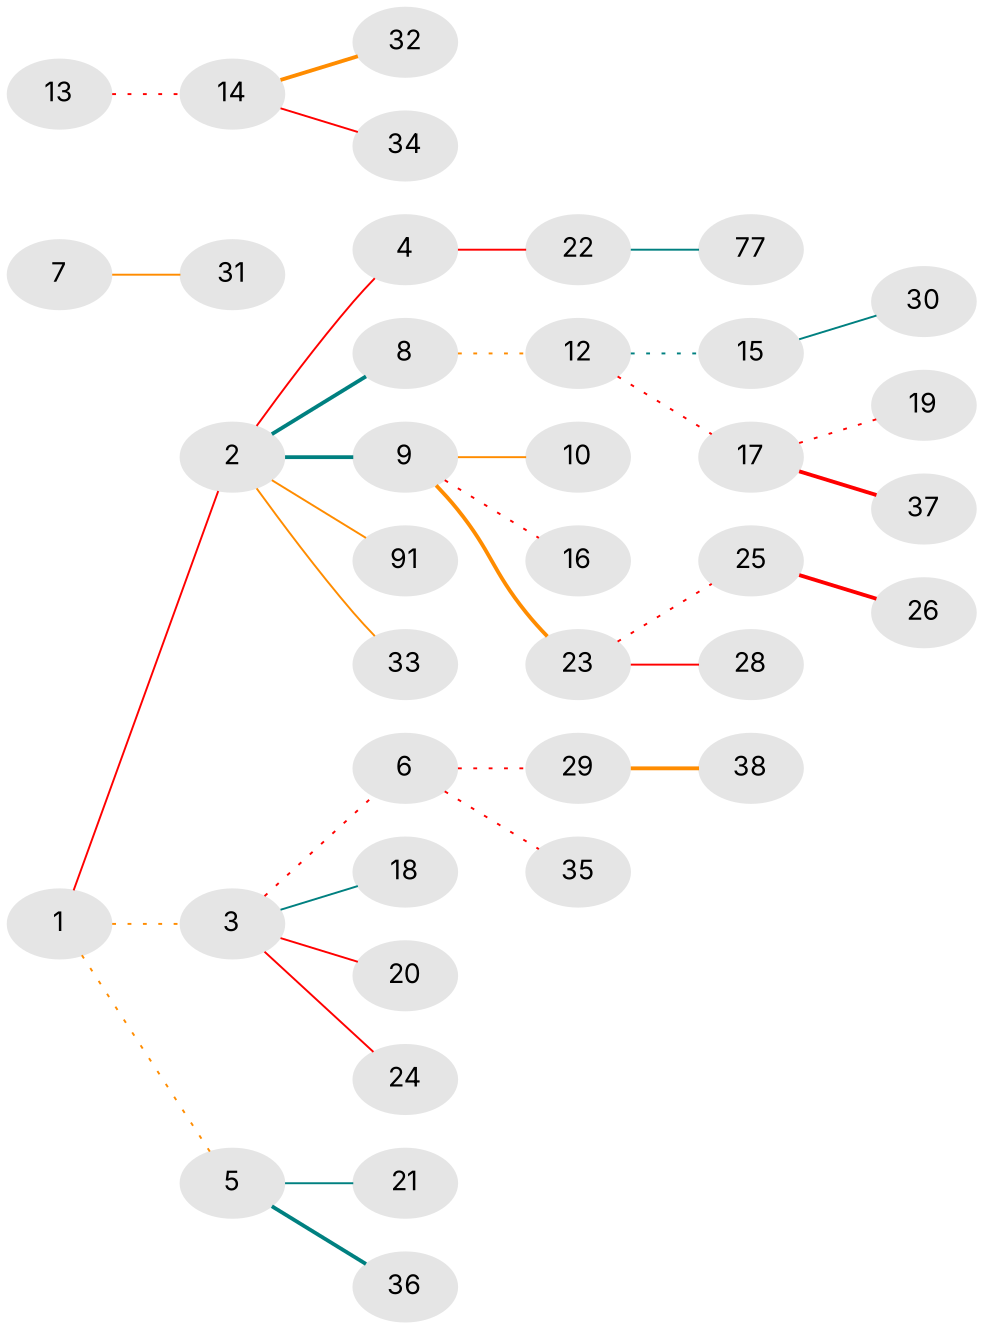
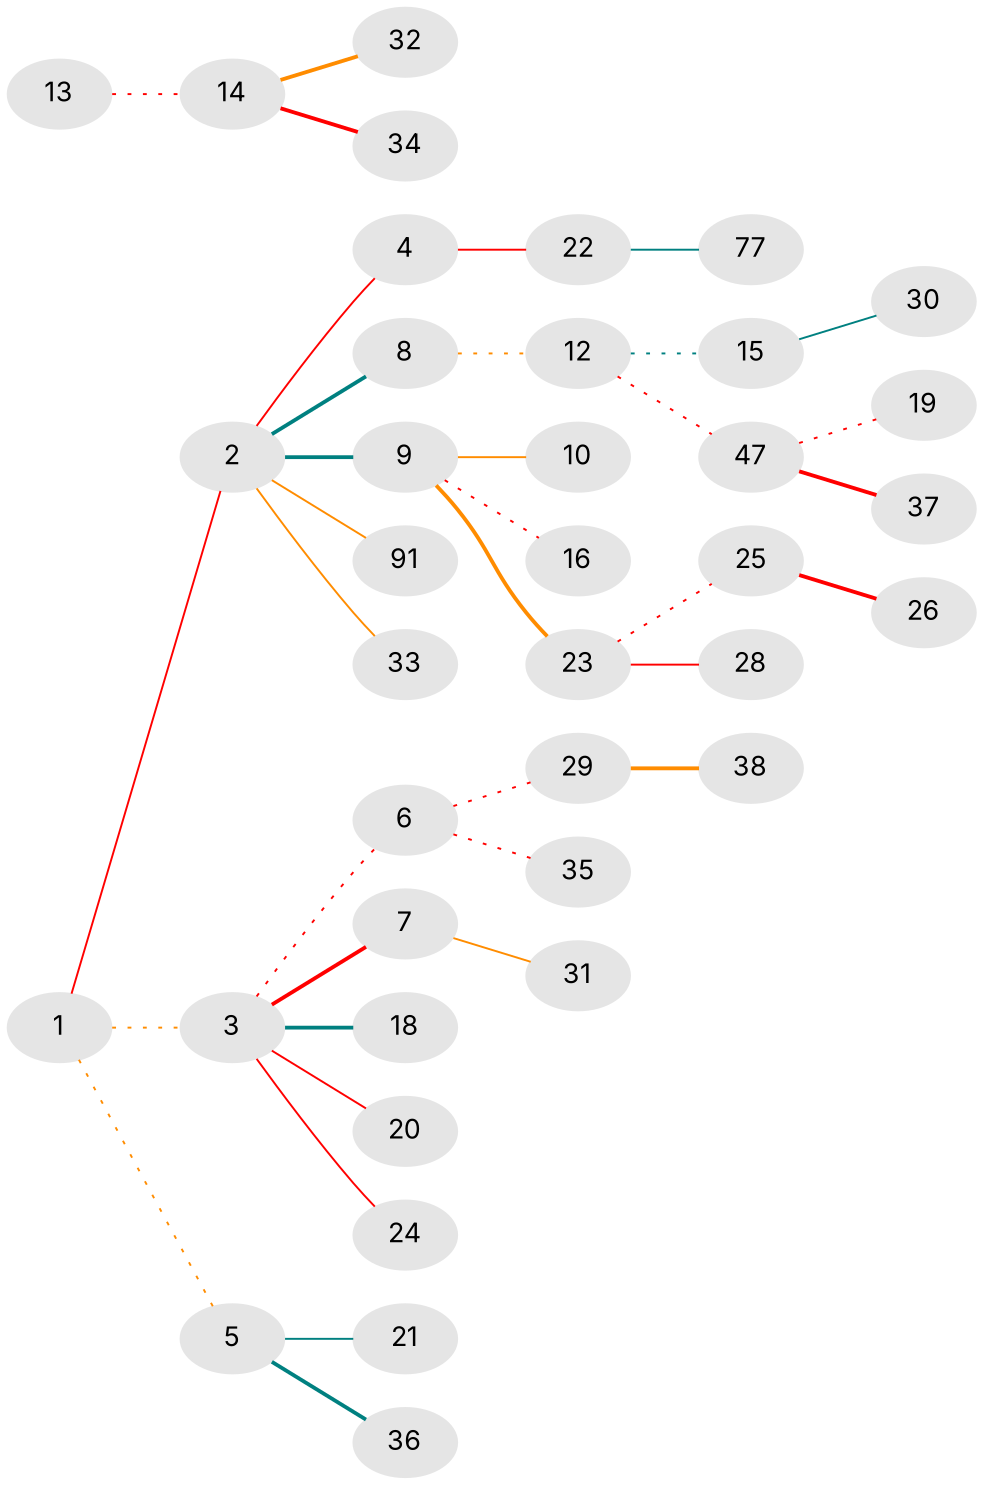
edge "14" -- "34": style solid -> bold
node "17": label "17" -> "47"
edge "18" -- "3": style solid -> bold
edge "7" -- "3": added
